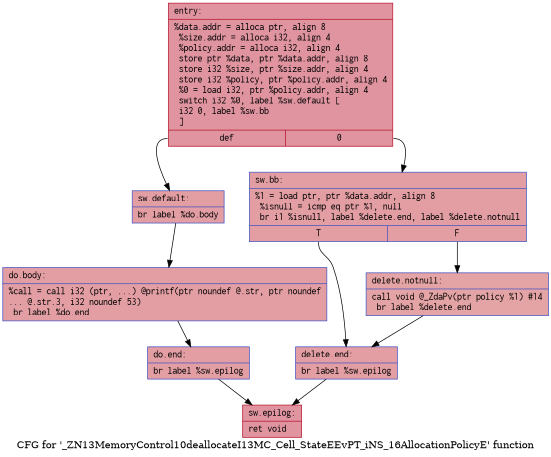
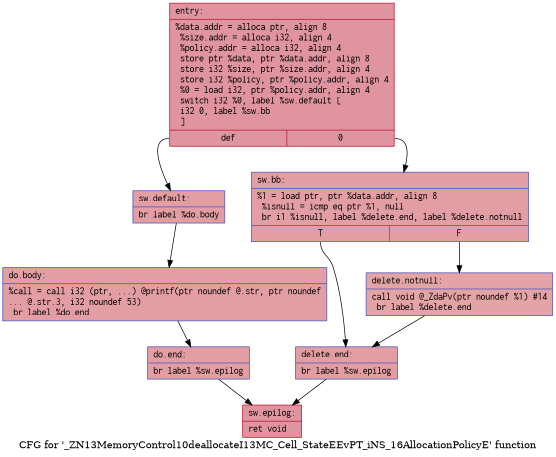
node "delete.notnull:": text "call void @_ZdaPv(ptr policy %1) #14" -> "call void @_ZdaPv(ptr noundef %1) #14"
